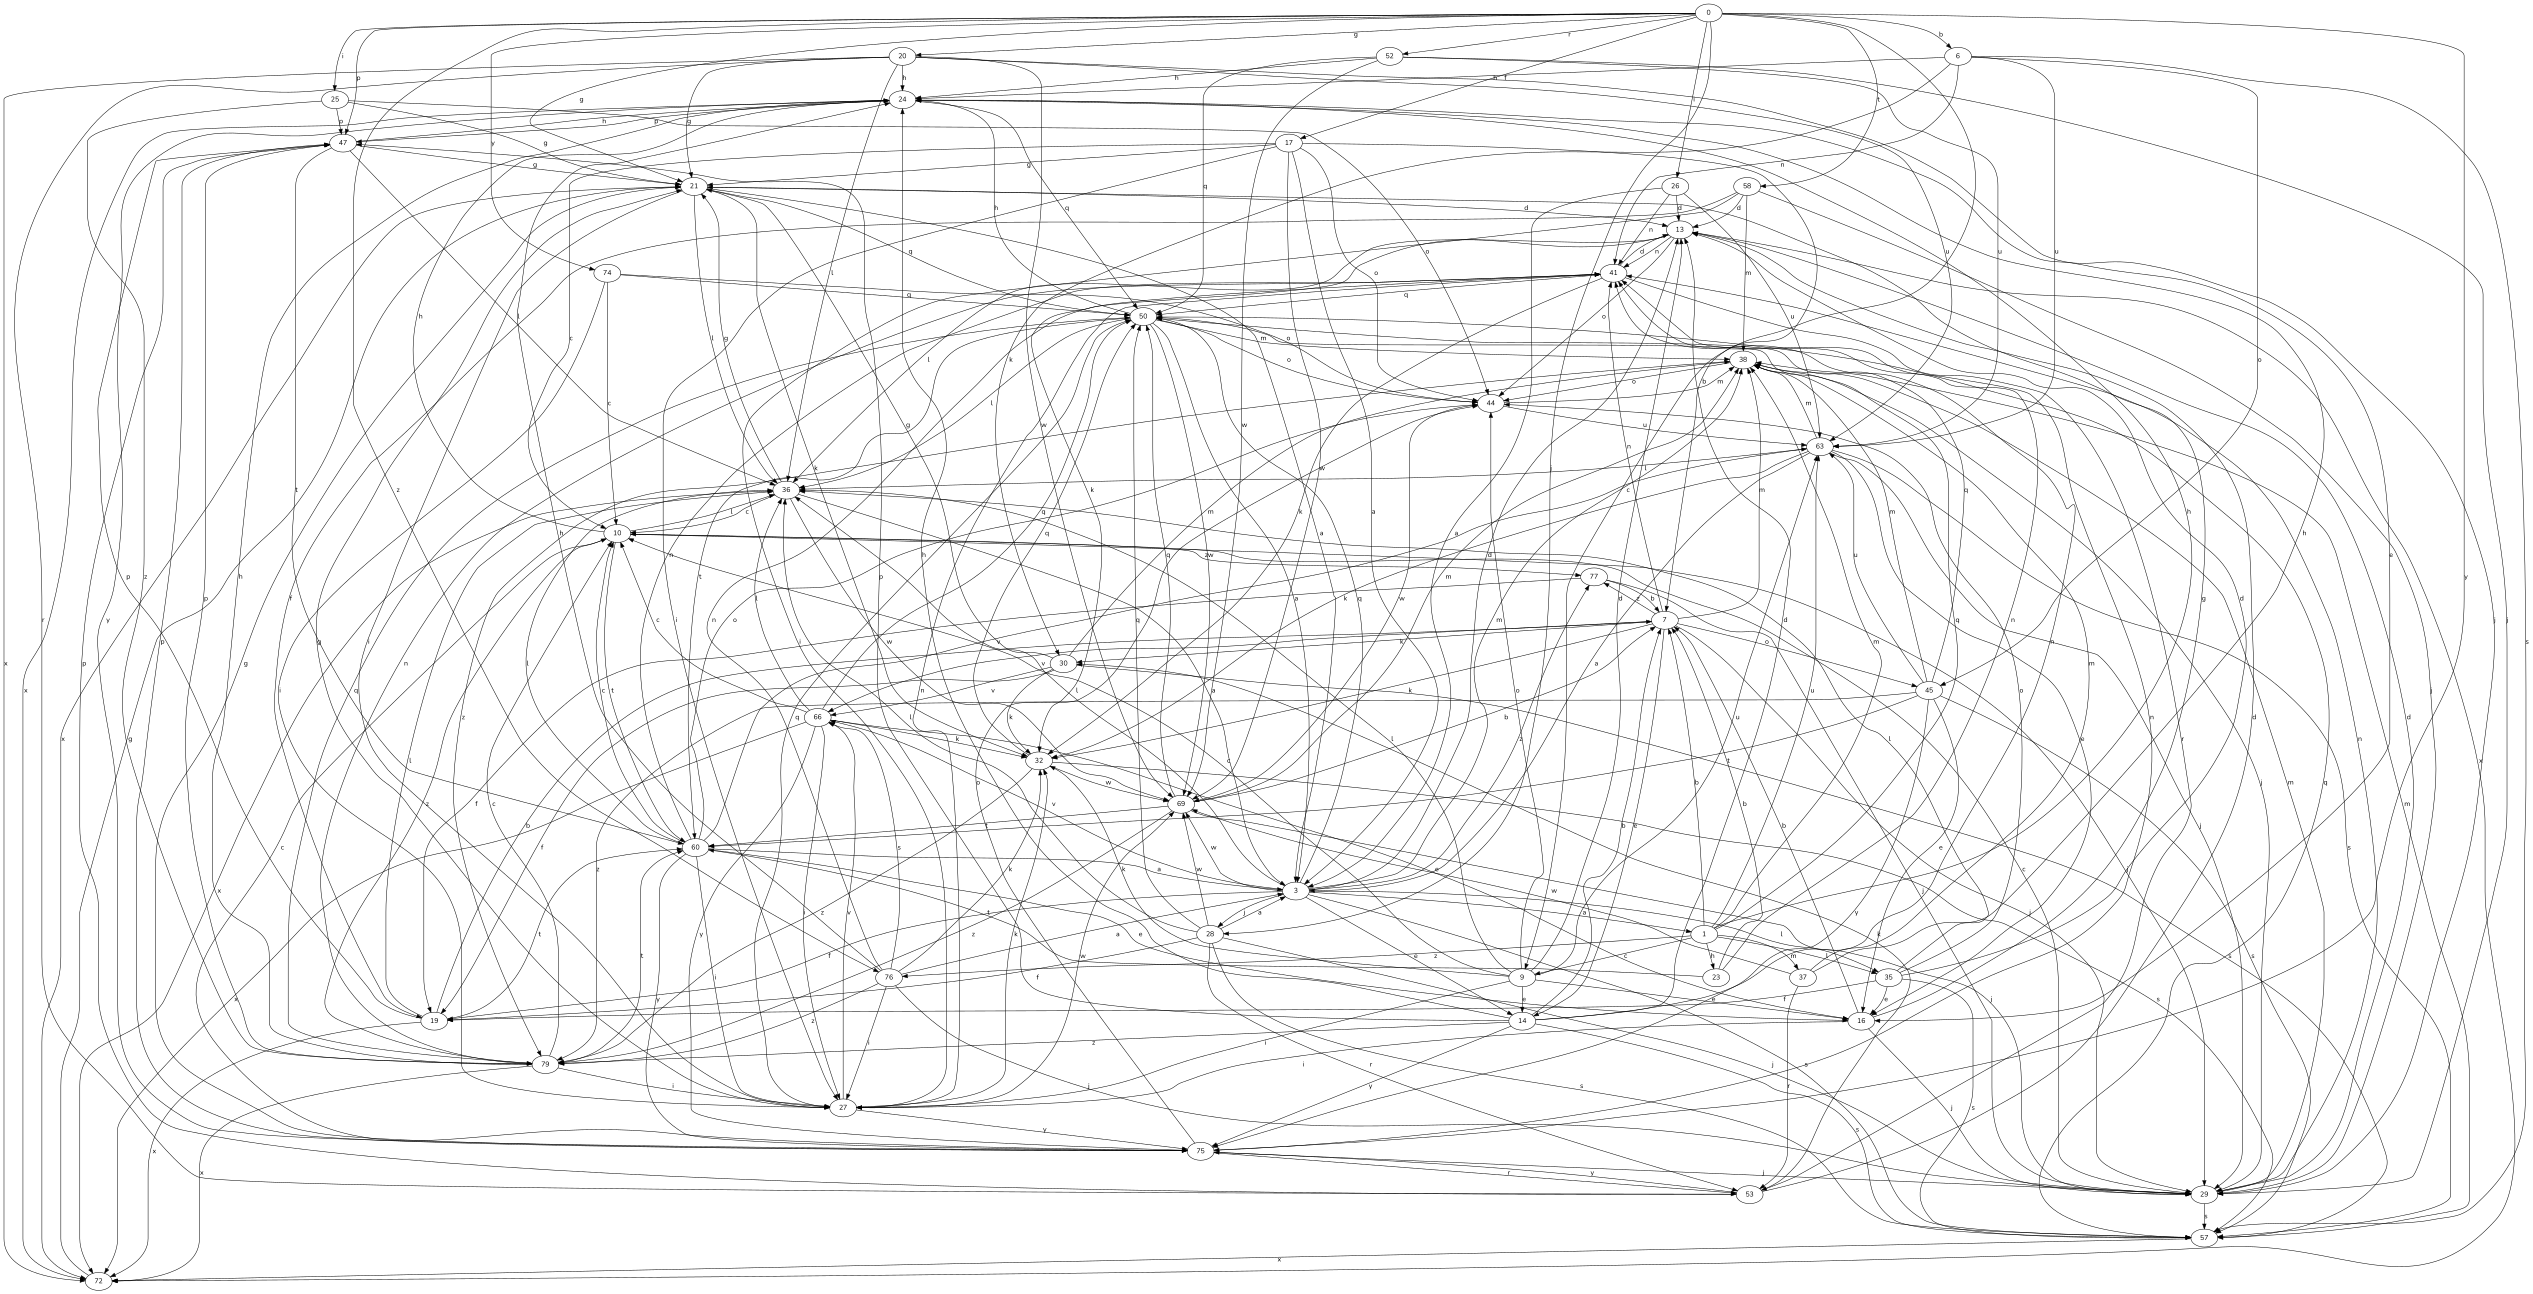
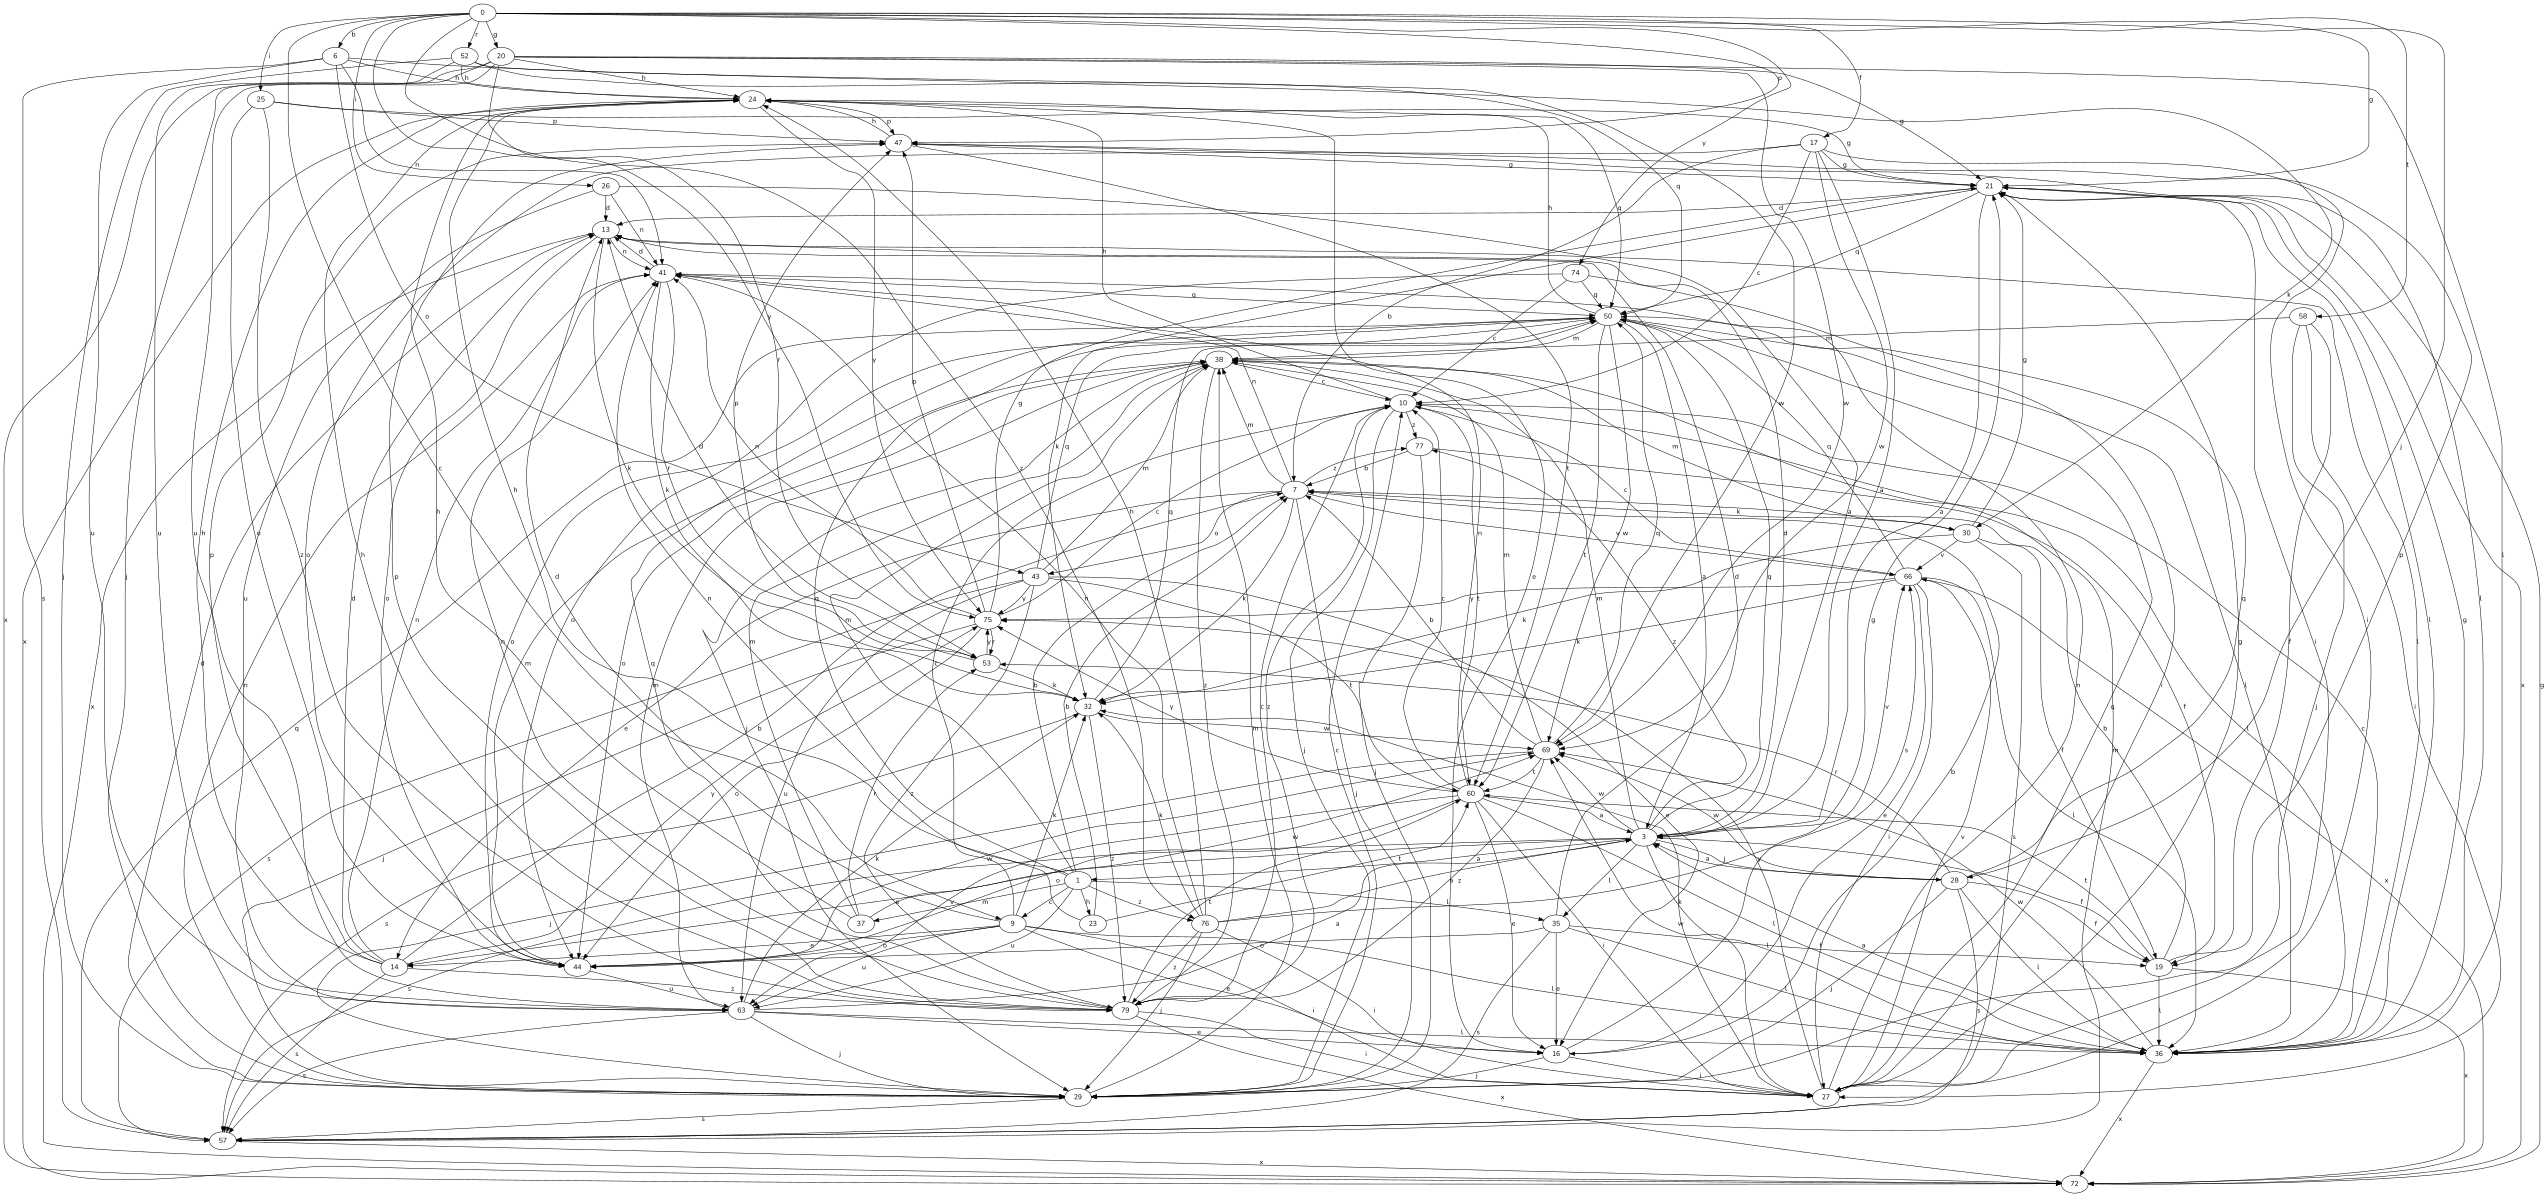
edge "58" -> "13": removed, label "d"
edge "38" -> "10": added, label "c"
node "45": label "45" -> "43"
edge "53" -> "30": now "53" -> "32"
